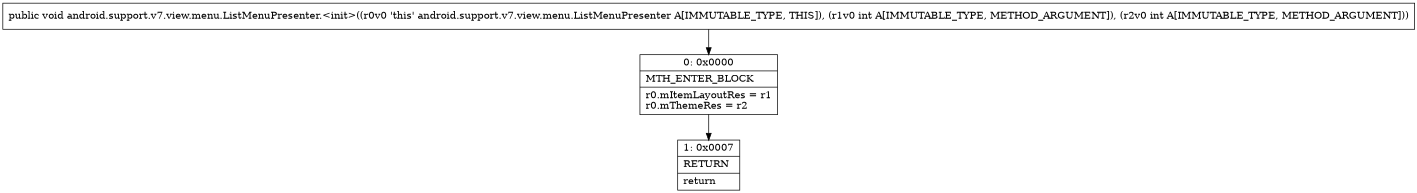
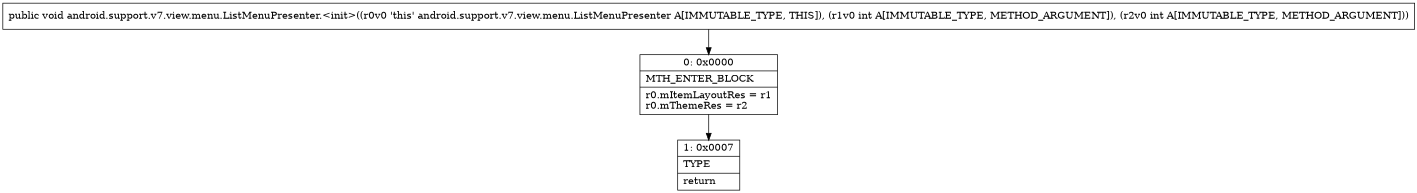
node "1: 0x0007": text "RETURN" -> "TYPE"
